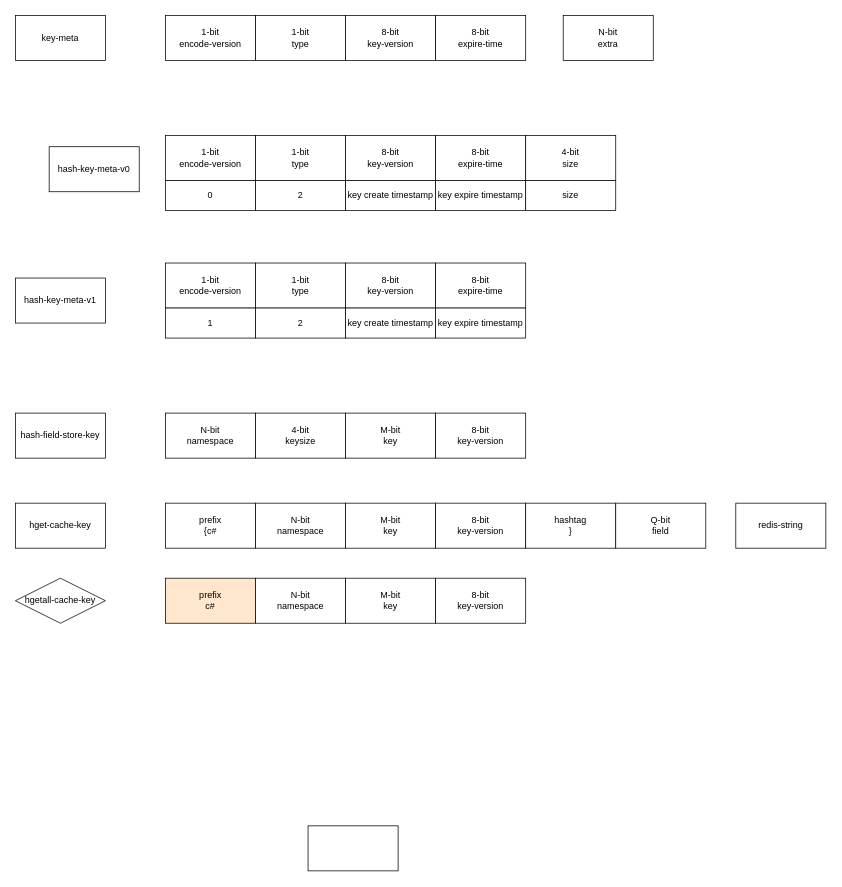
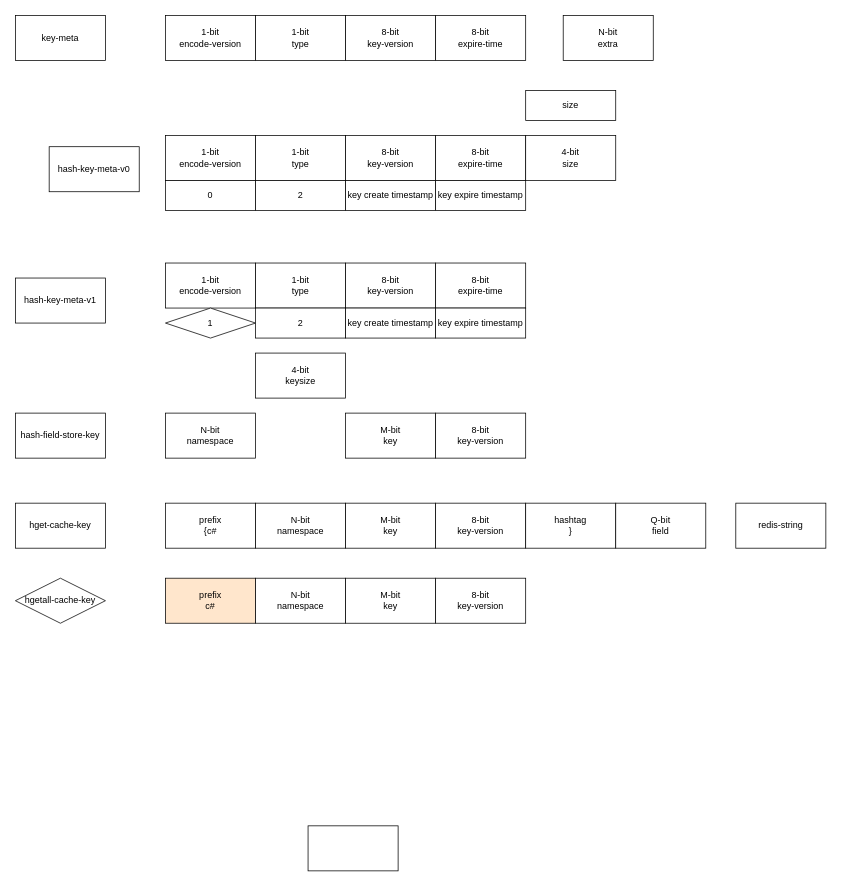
node "size": moved (570, 195) -> (570, 105)
node "1": shape rectangle -> diamond
node "4-bit keysize": moved (300, 435) -> (300, 375)
